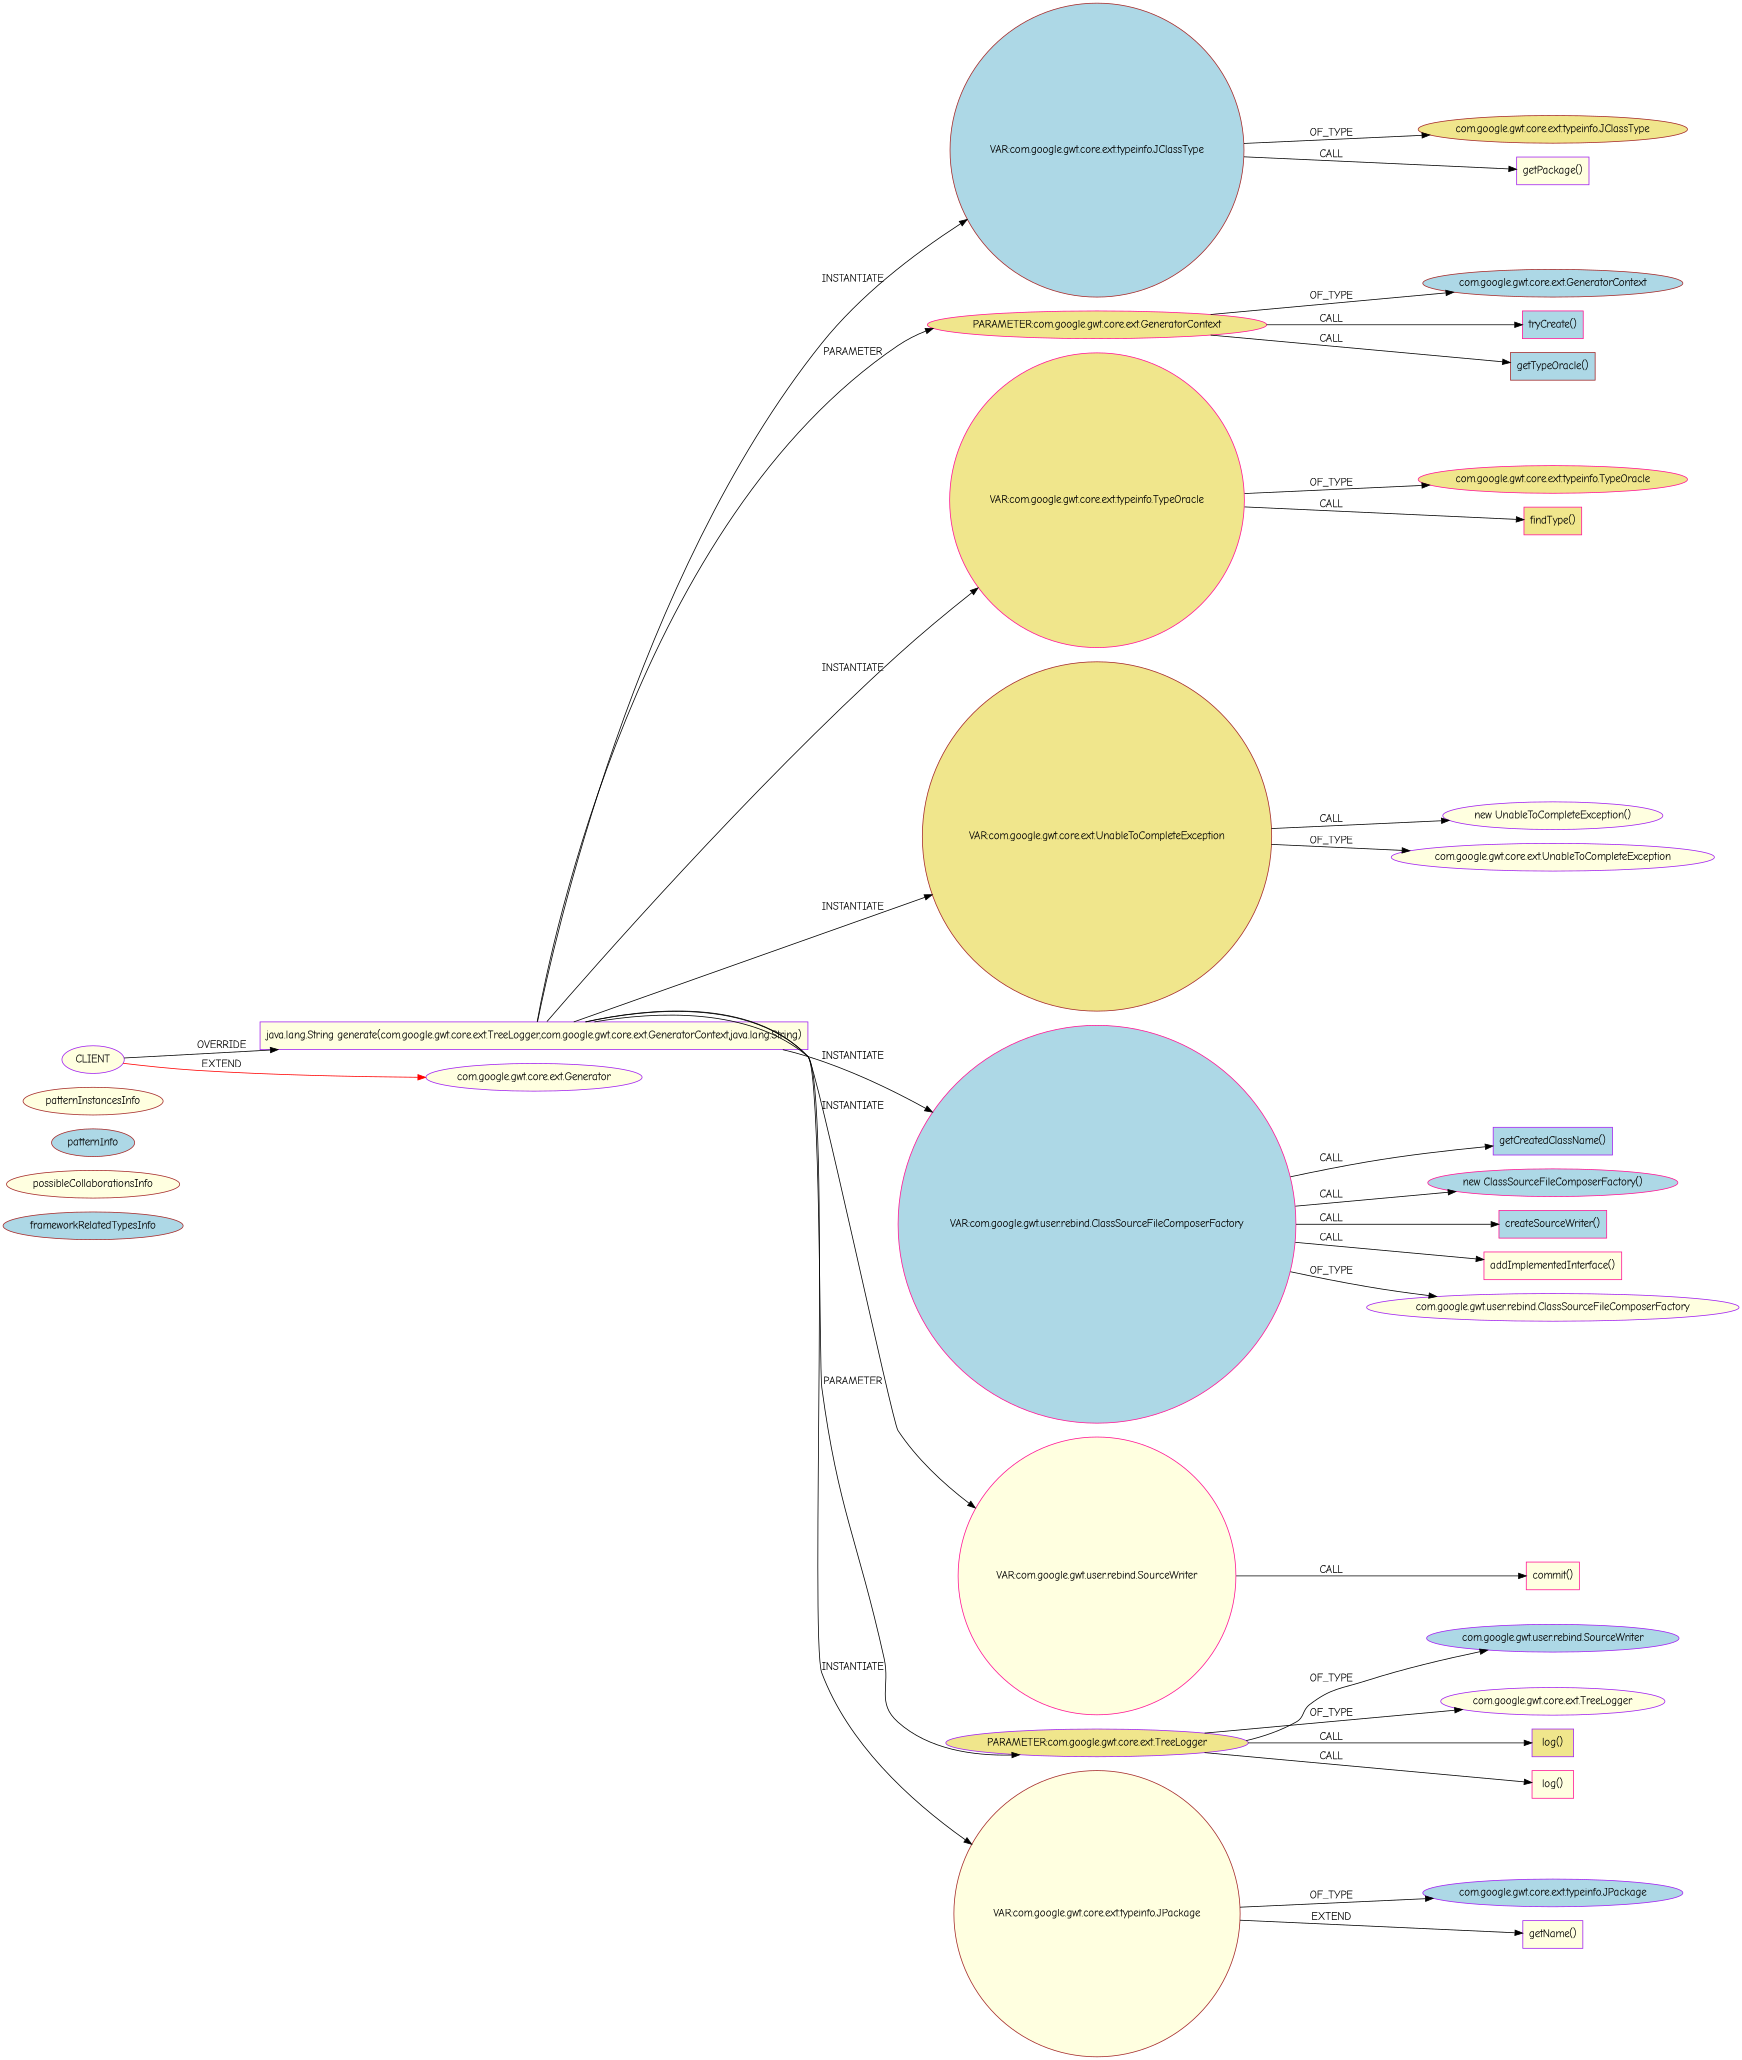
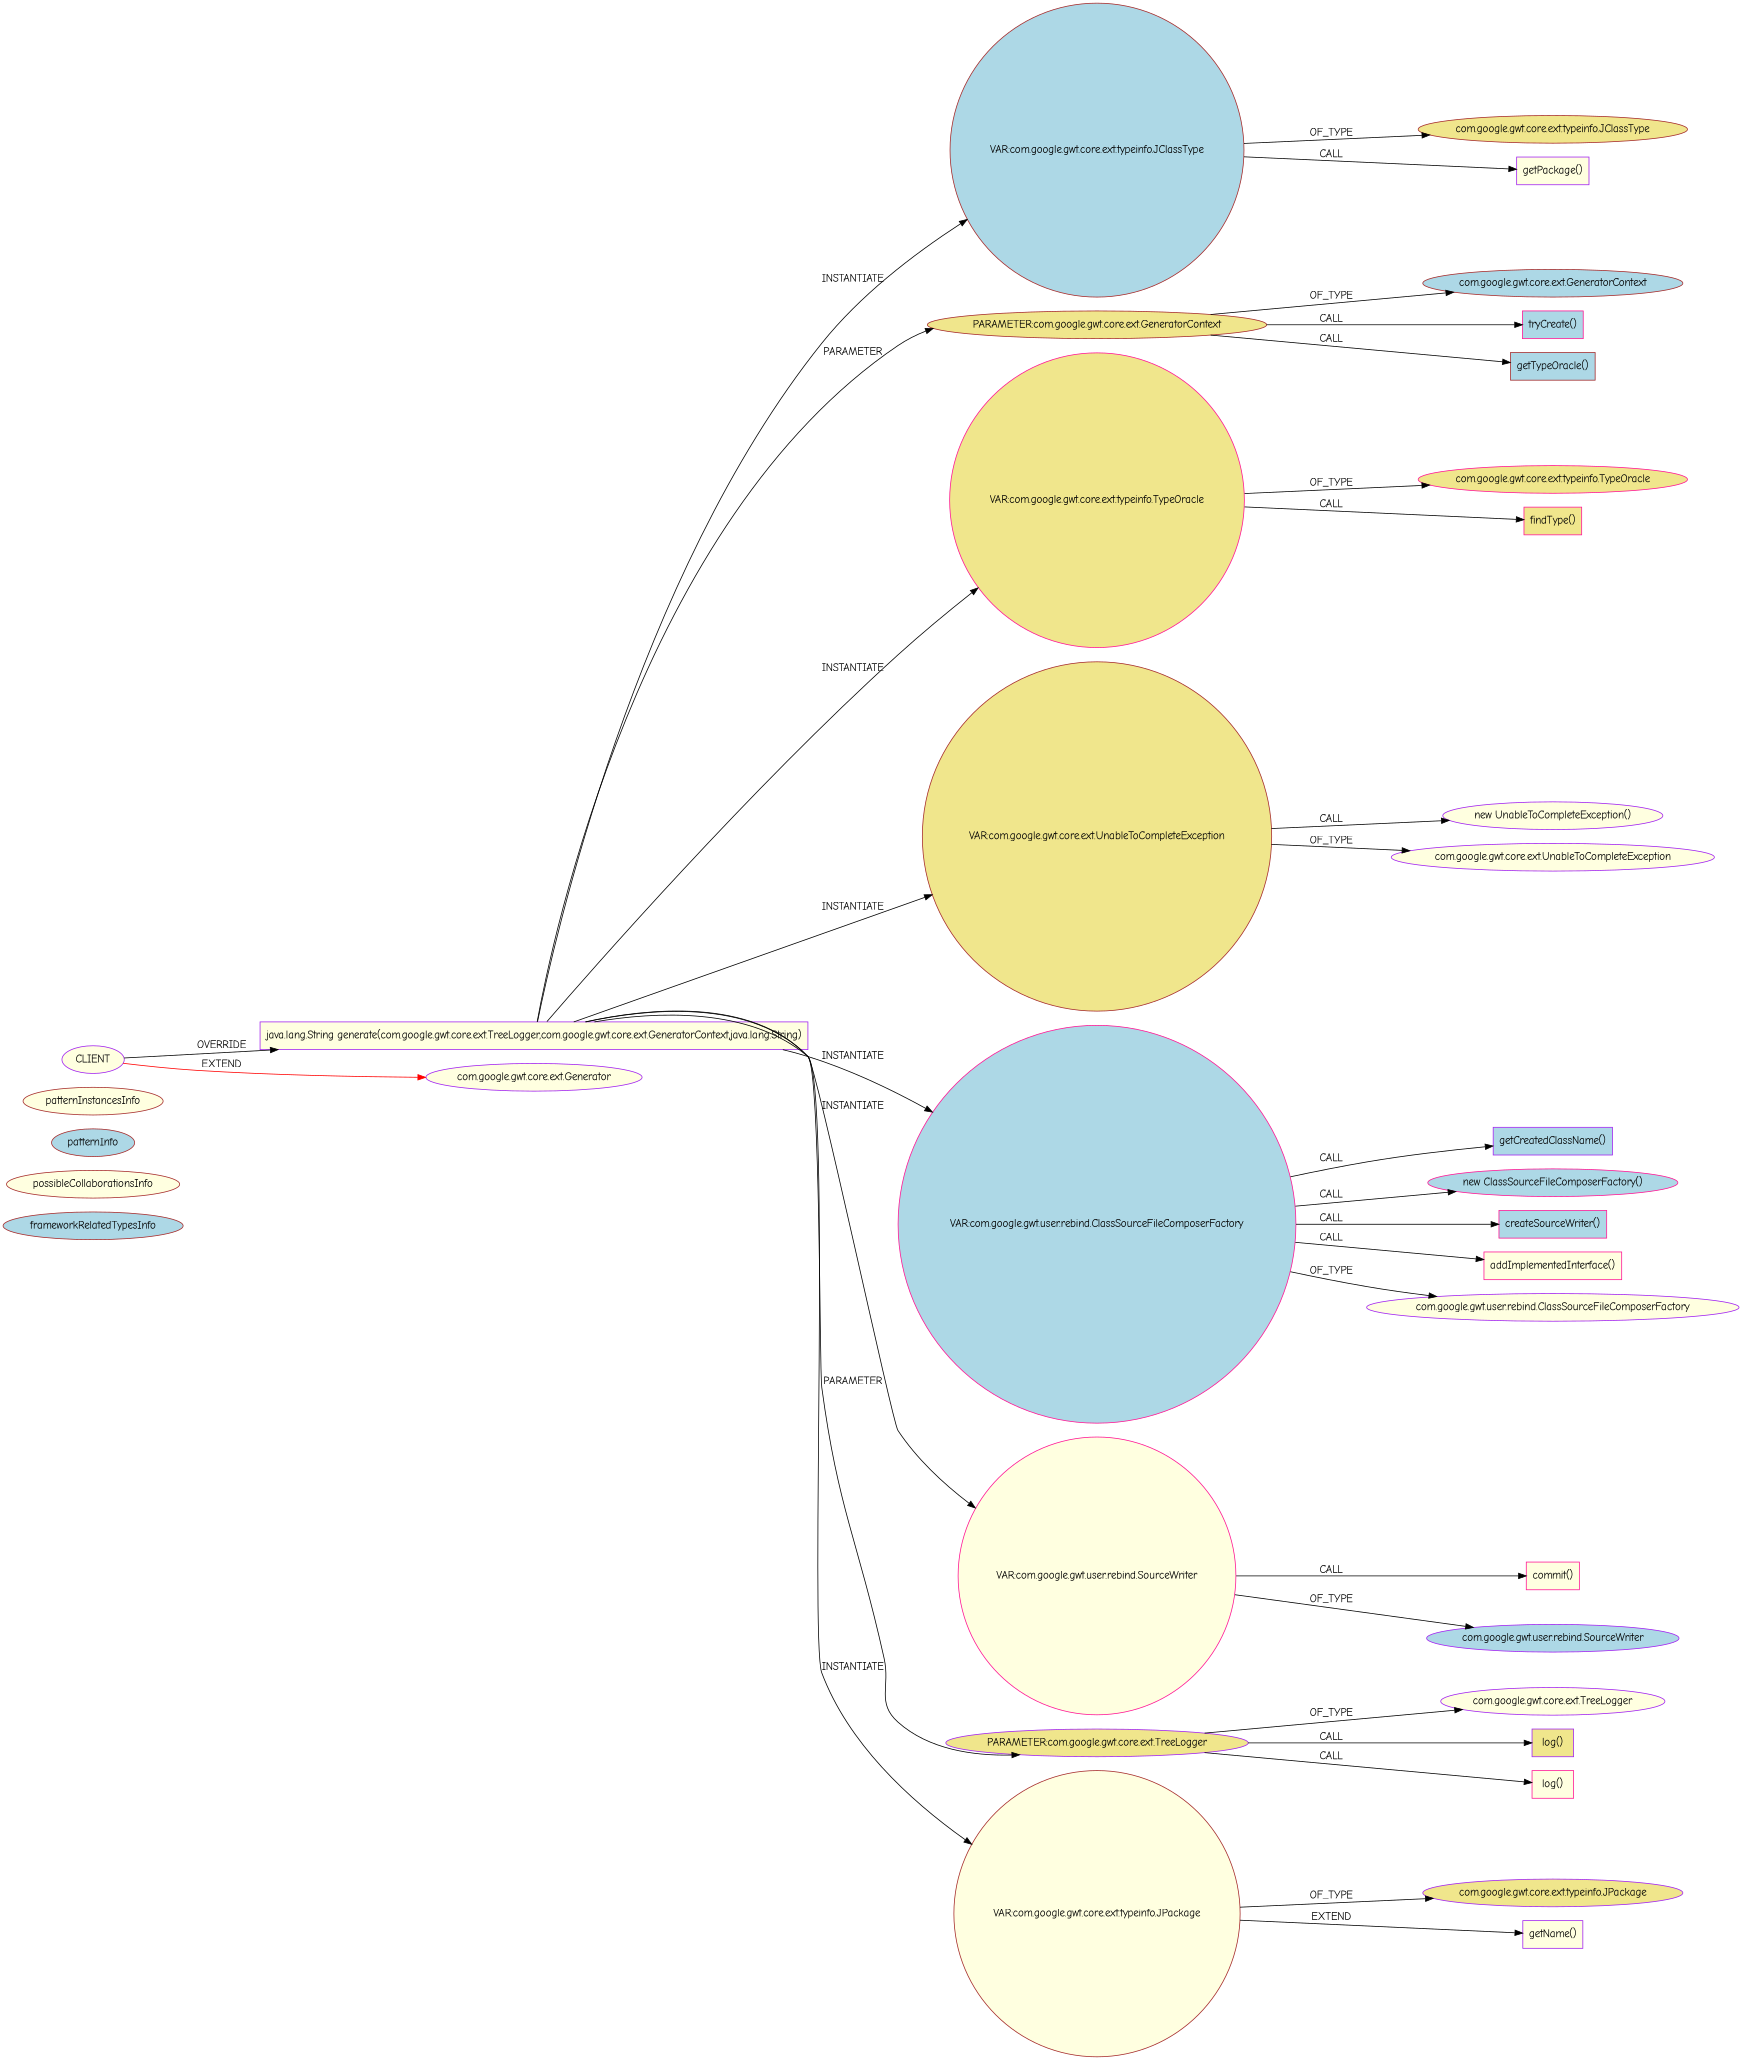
node "PARAMETER:com.google.gwt.core.ext.GeneratorContext": color deeppink -> brown
edge "PARAMETER:com.google.gwt.core.ext.TreeLogger" -> "com.google.gwt.user.rebind.SourceWriter": now "VAR:com.google.gwt.user.rebind.SourceWriter" -> "com.google.gwt.user.rebind.SourceWriter"
node "com.google.gwt.core.ext.typeinfo.JPackage": fillcolor lightblue -> khaki
